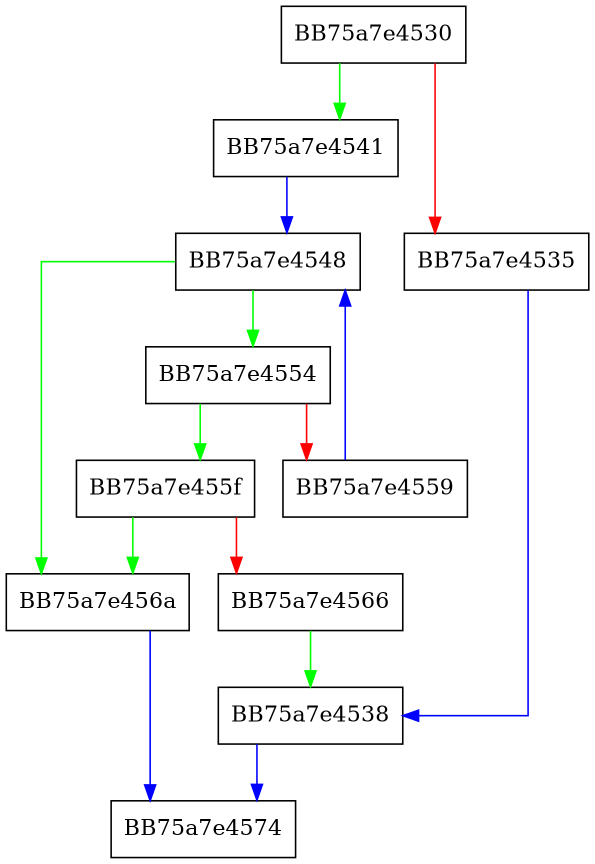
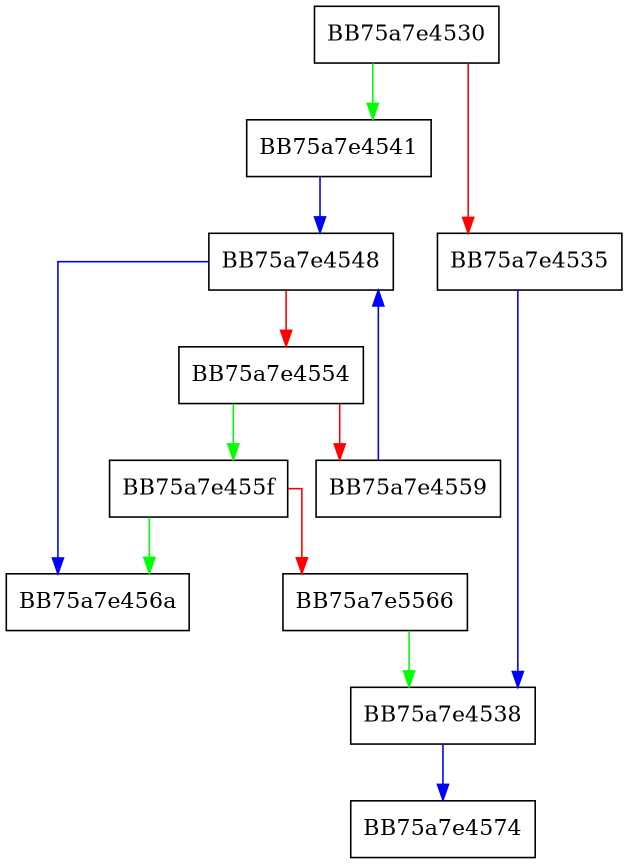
edge "BB75a7e4548" -> "BB75a7e4554": color green -> red
edge "BB75a7e4548" -> "BB75a7e456a": color green -> blue
node "BB75a7e4566": label "BB75a7e4566" -> "BB75a7e5566"
edge "BB75a7e456a" -> "BB75a7e4574": removed
